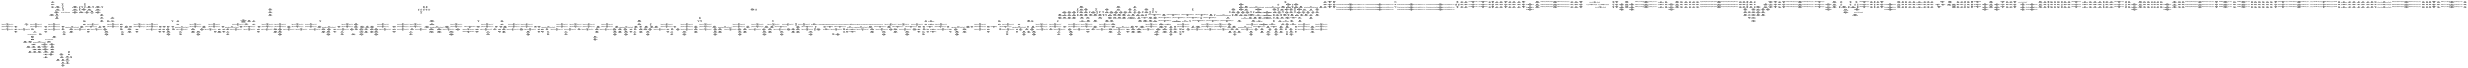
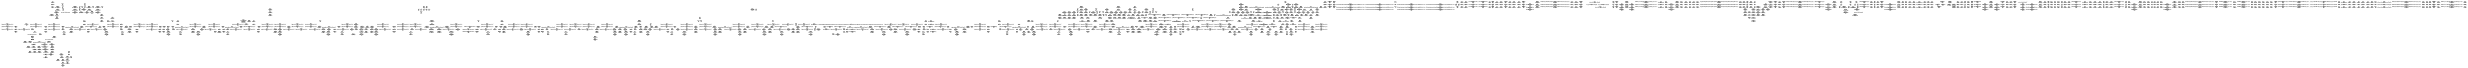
node "CE0x47be6f0": removed
